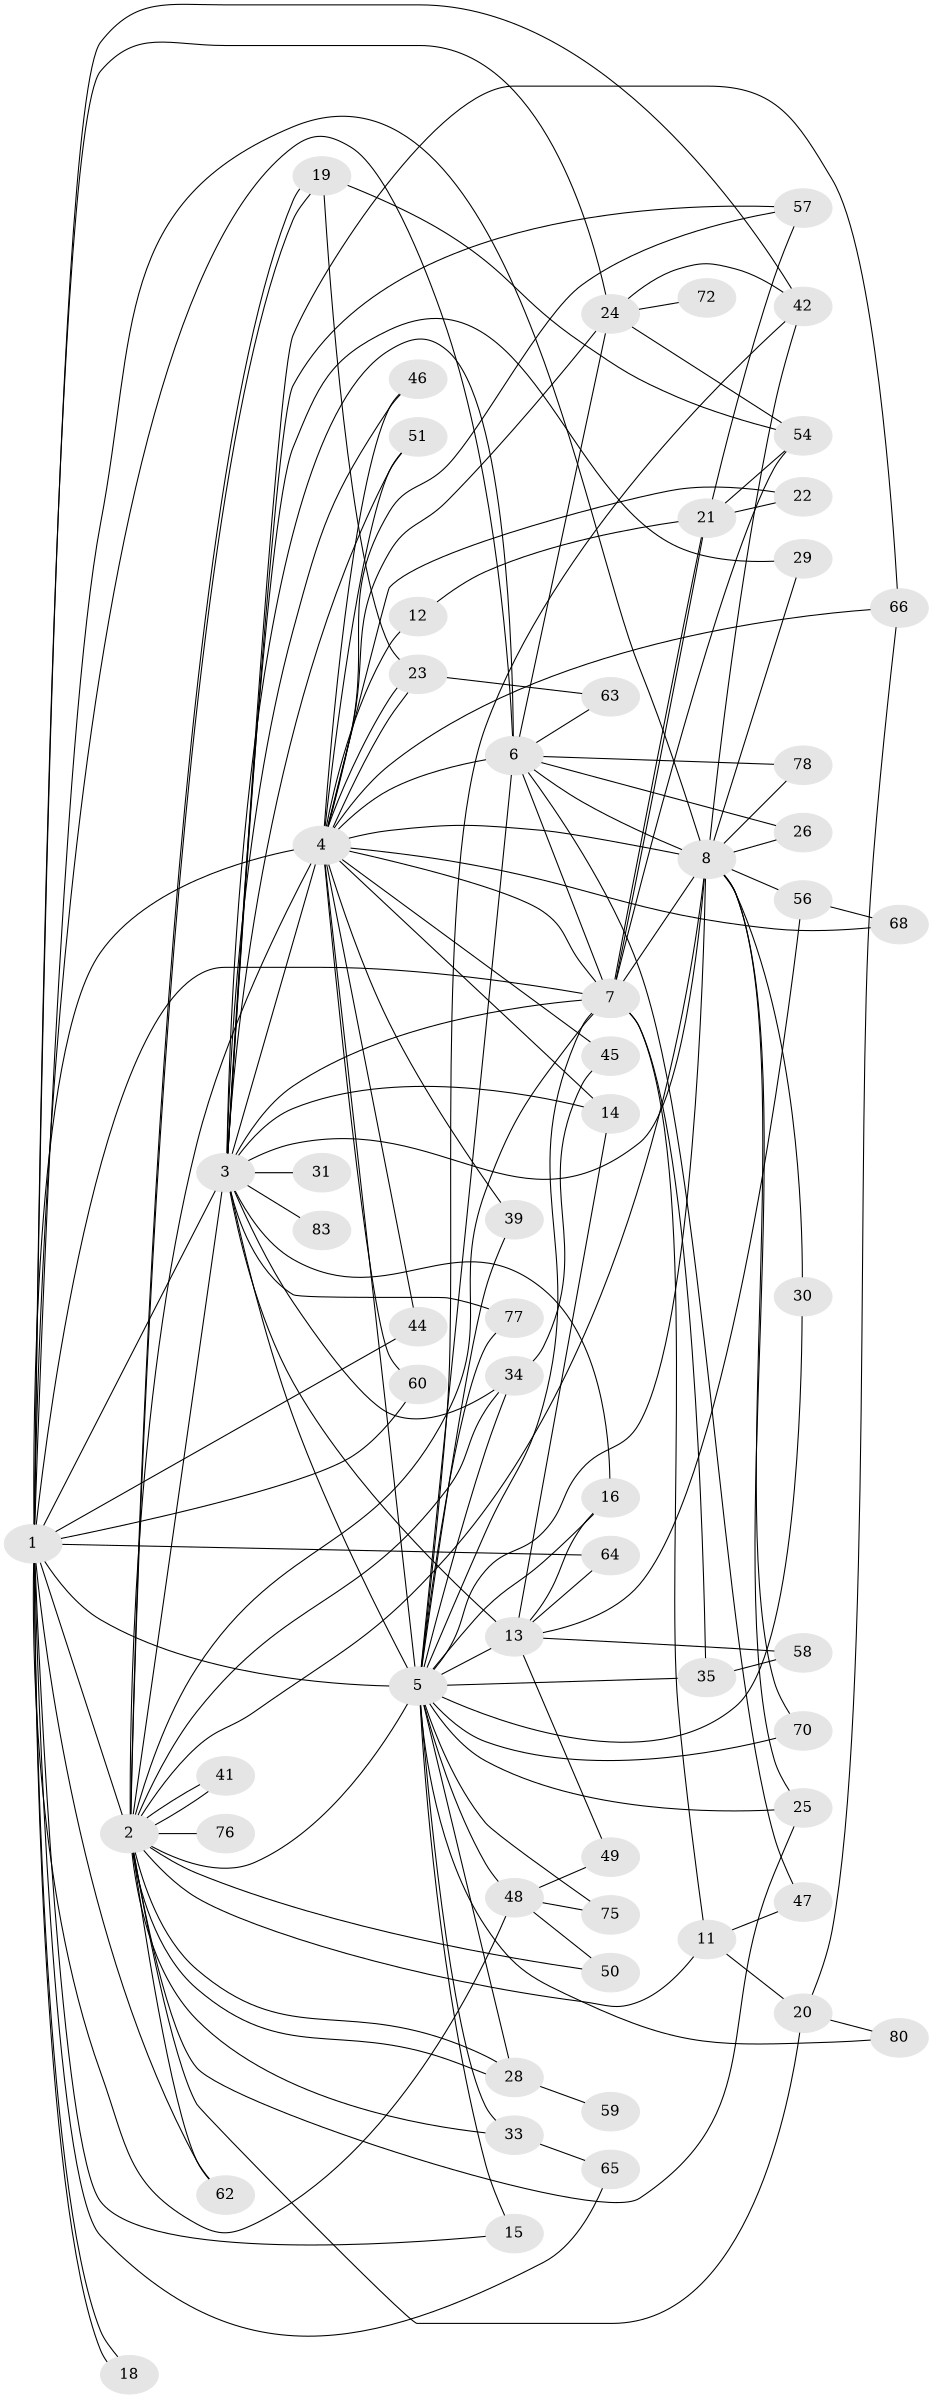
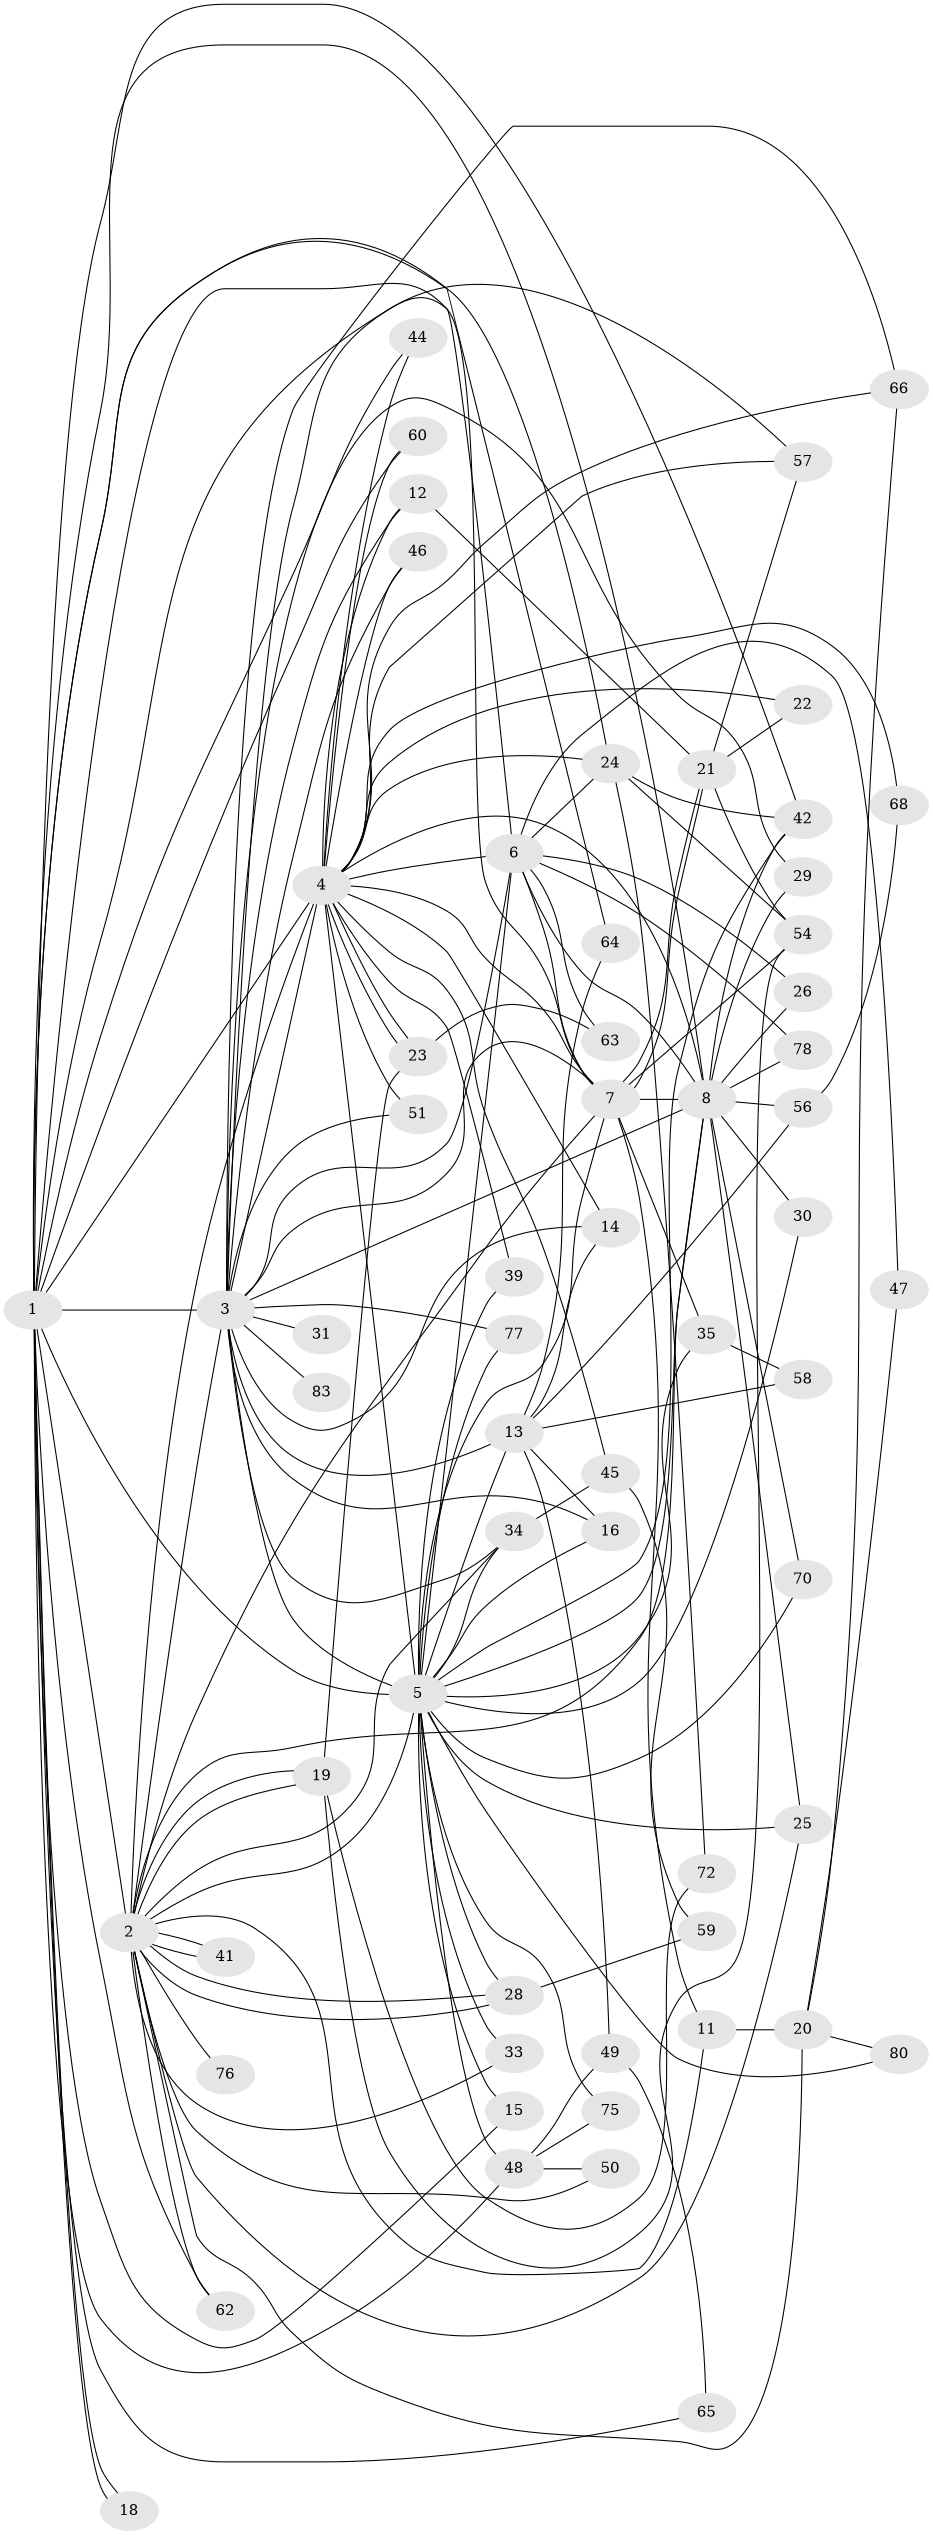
edge "12" -- "3": added
edge "45" -- "59": added
edge "47" -- "11": now "47" -- "20"
edge "33" -- "65": now "49" -- "65"
edge "19" -- "72": added
